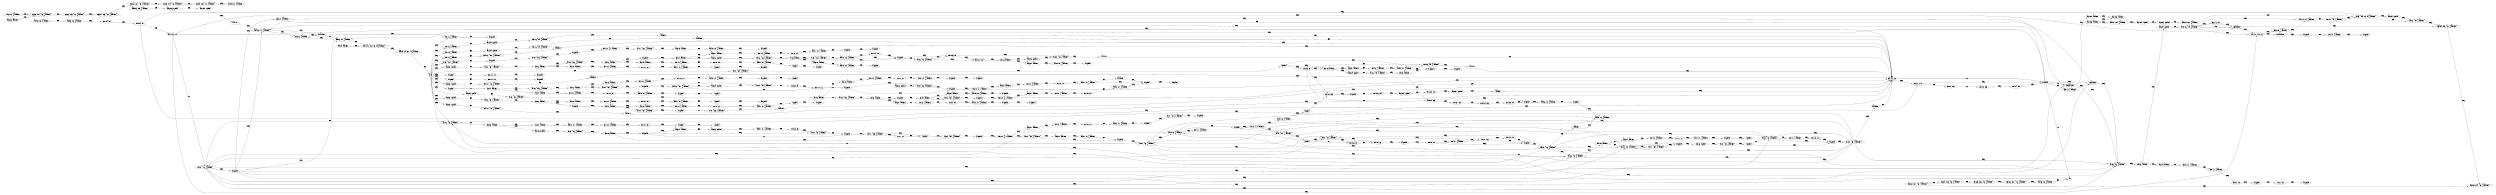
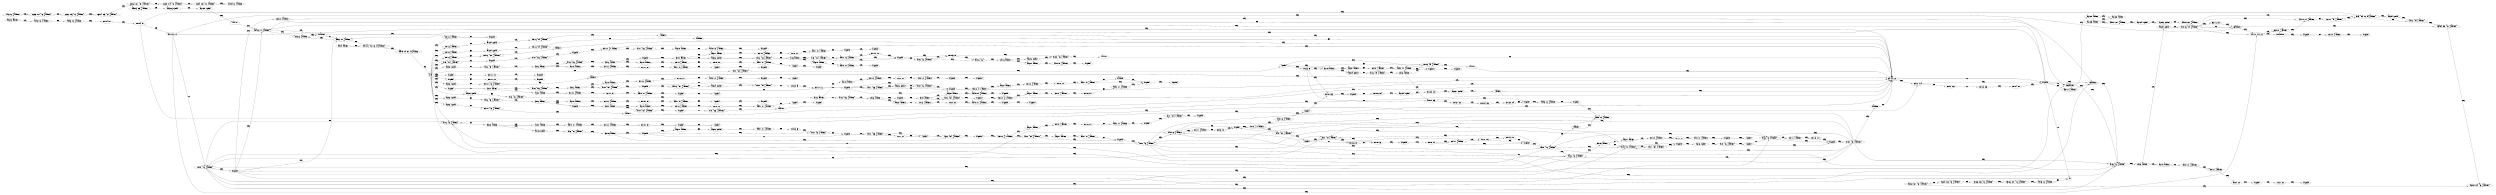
edge "adrp x3 , address" -> "stp x28 , x27 , [ sp , # address ]": now "adrp x3 , address" -> "add x2 , x2 , # address"
node "ldr x1 , [ x25 , # address ]": added
node "mov x3 , xzr": added
